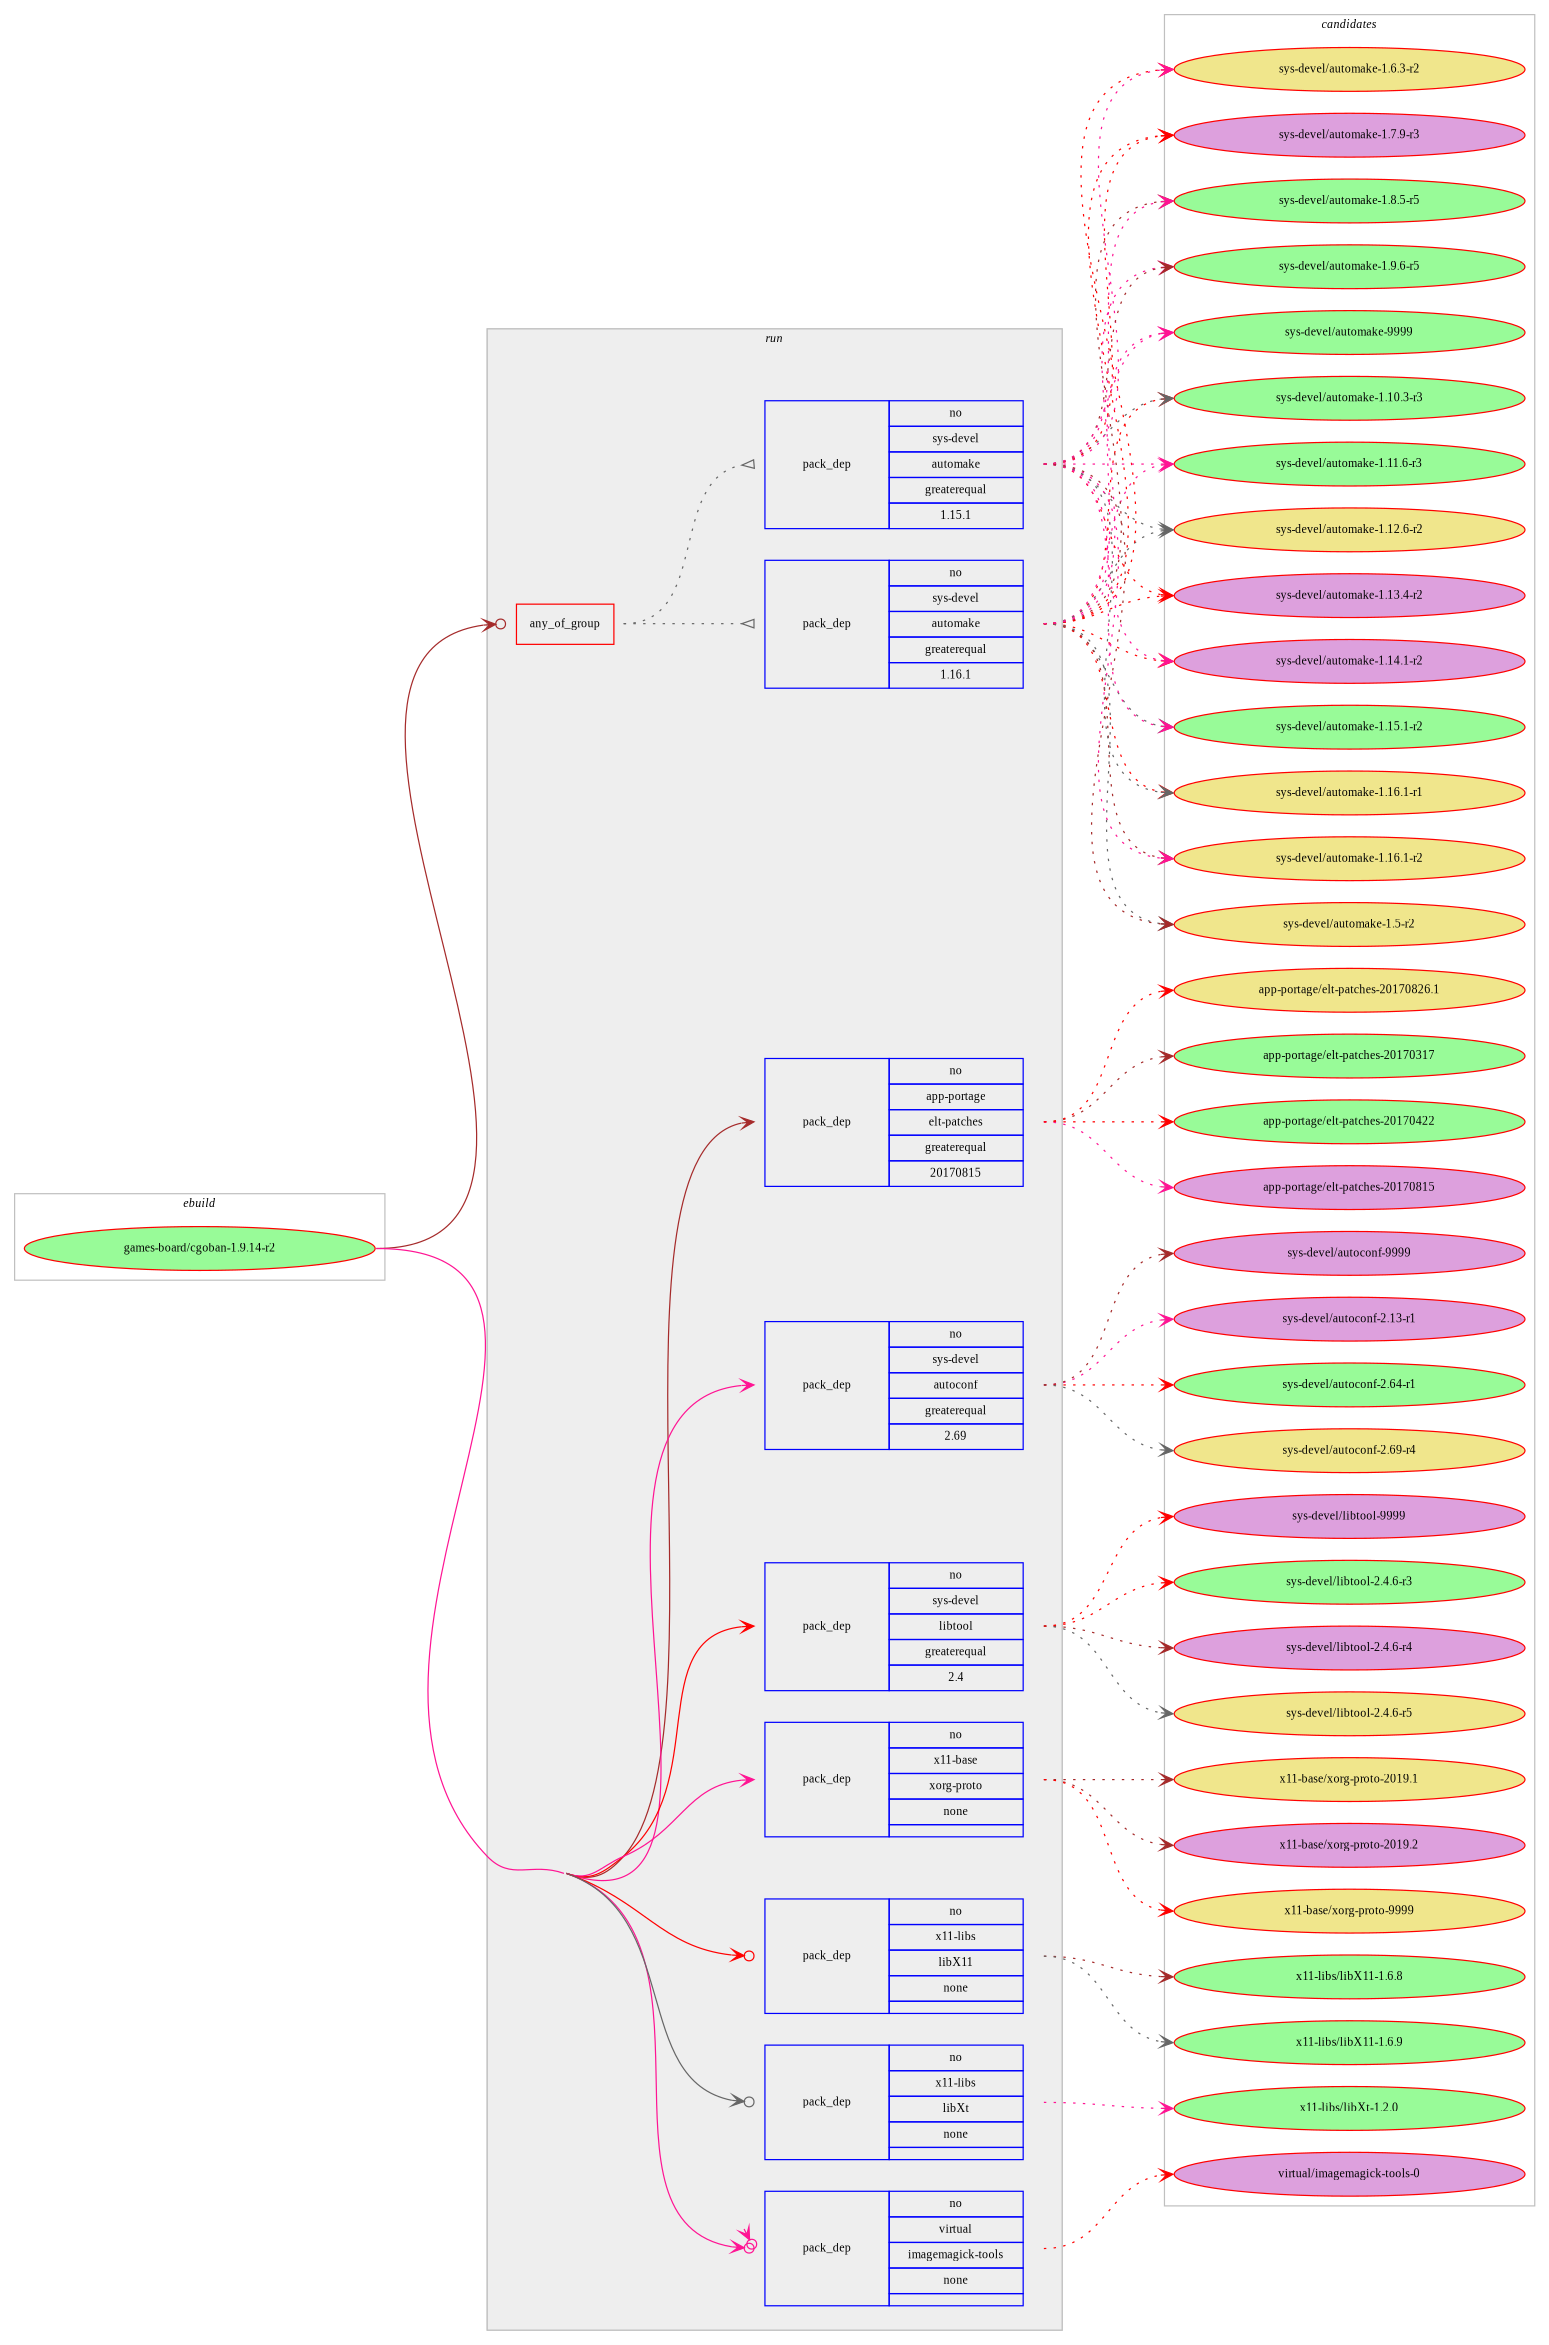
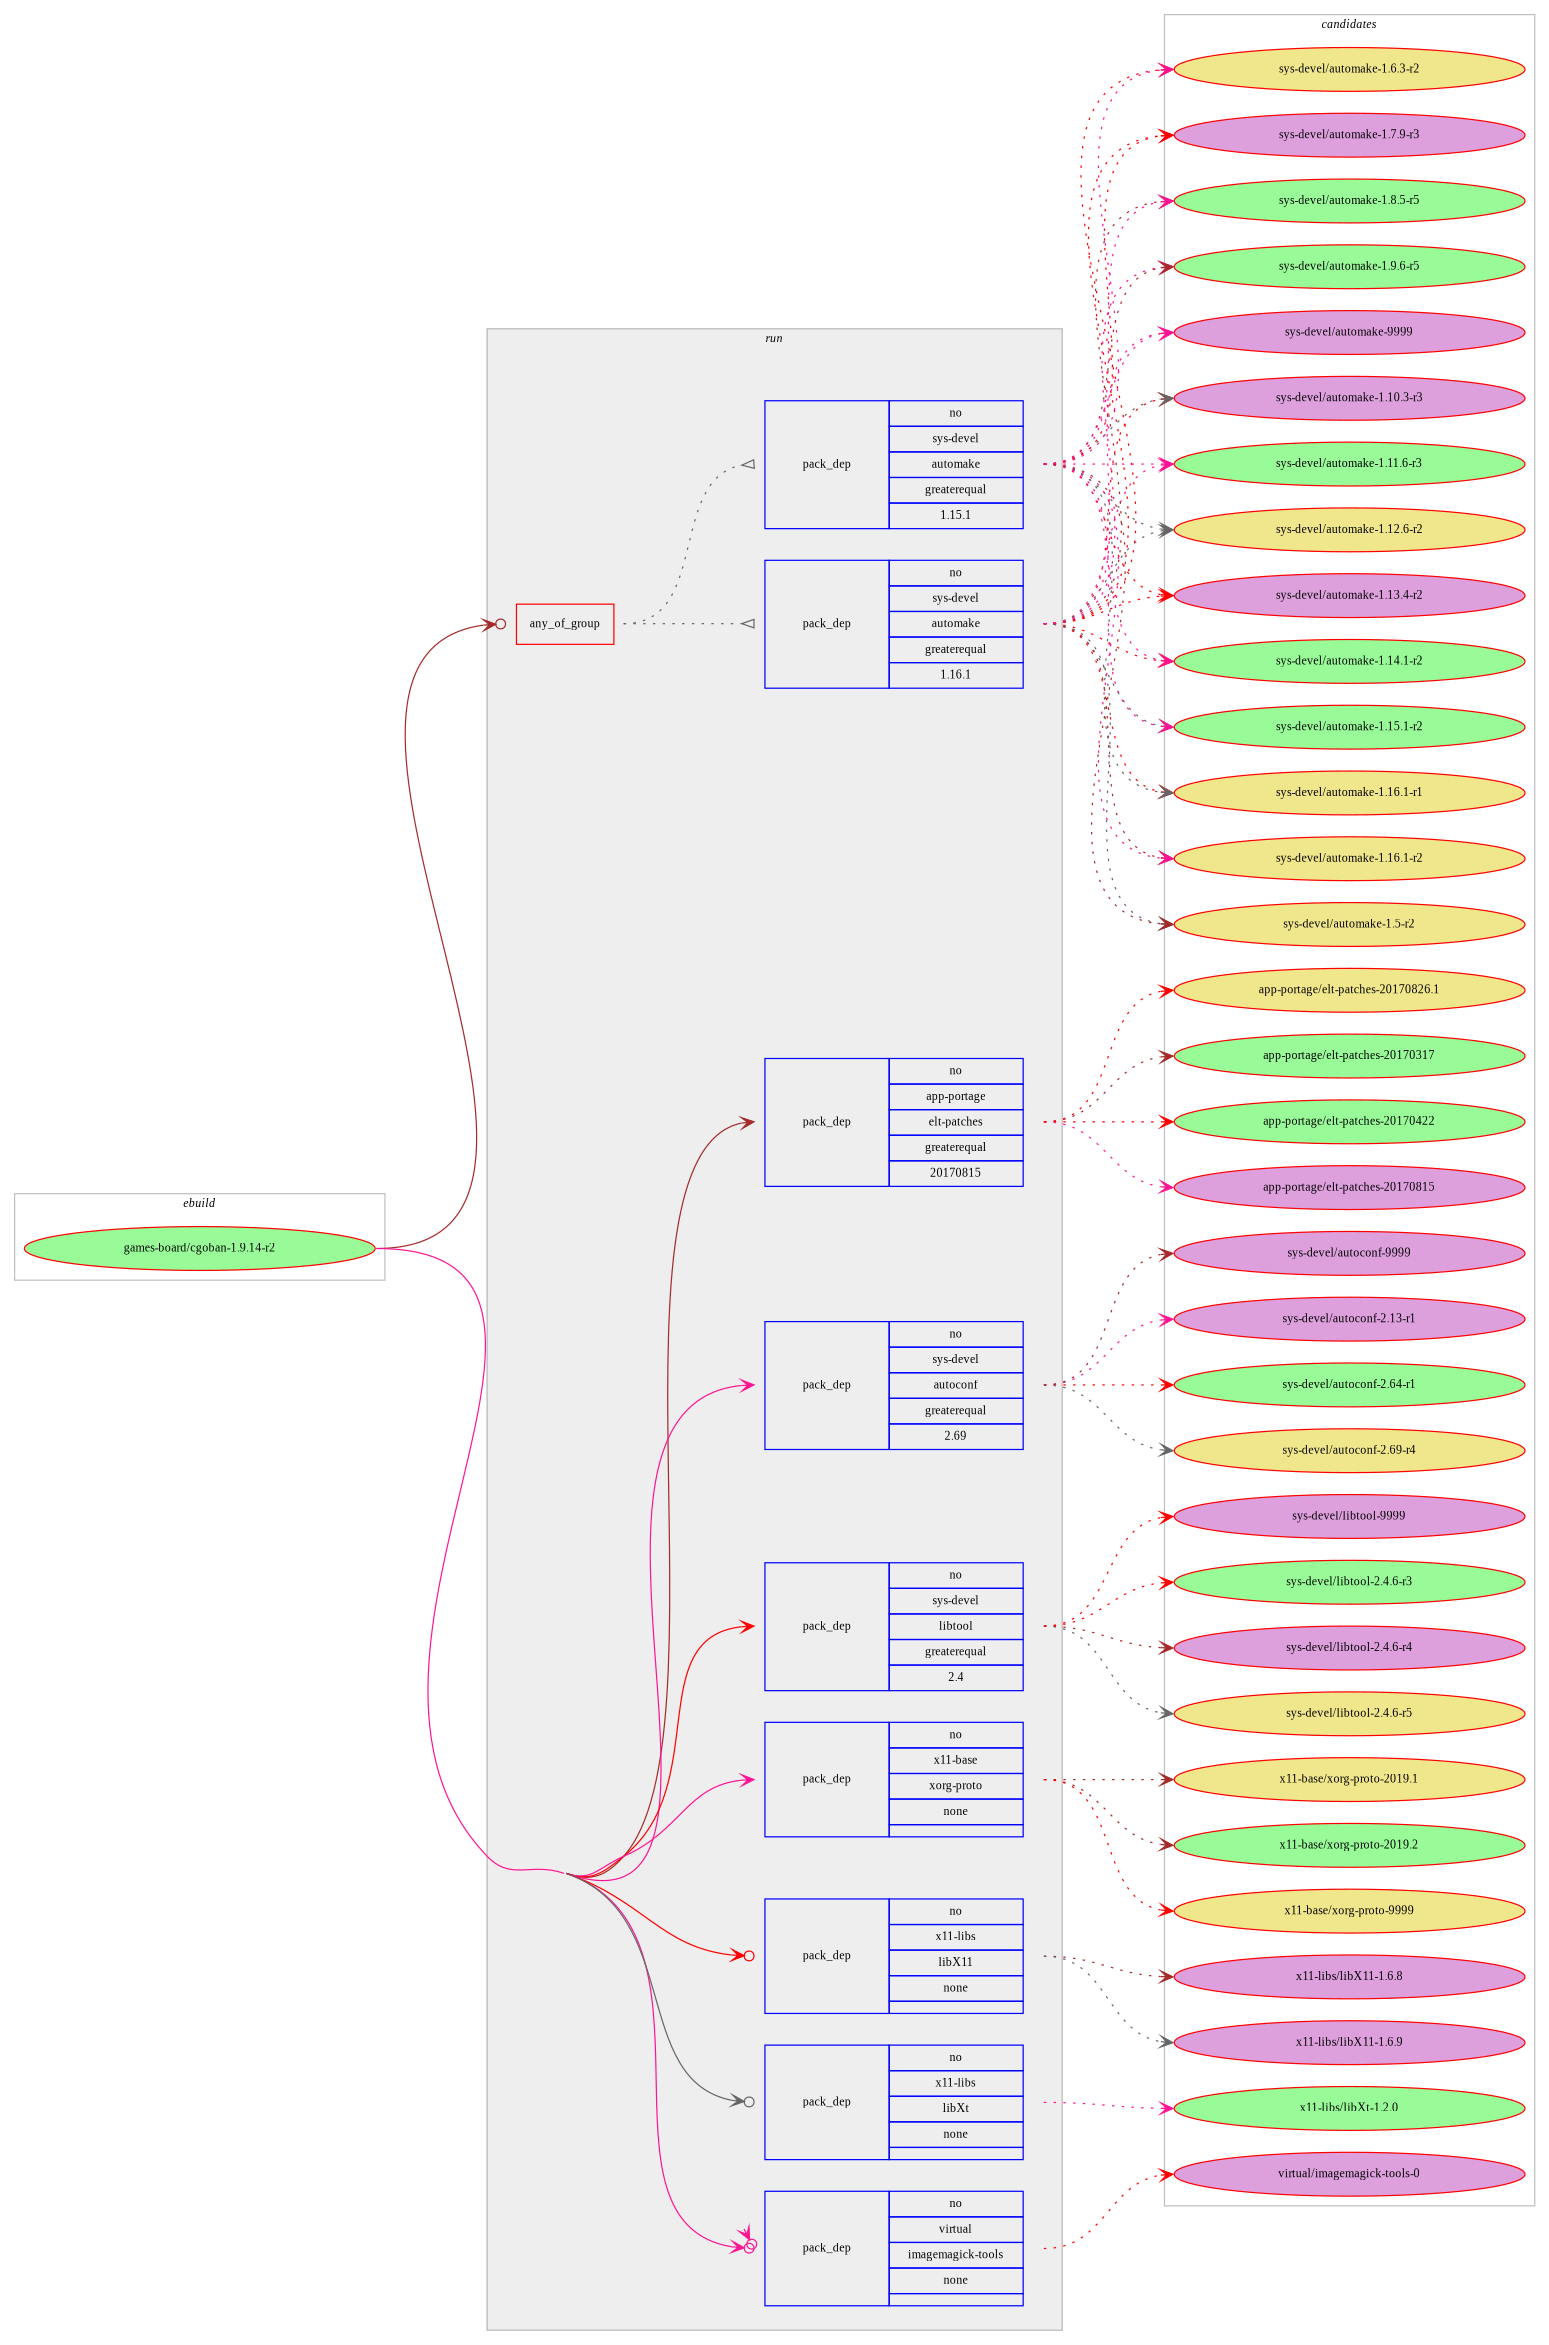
node "sys-devel/automake-9999": fillcolor palegreen -> plum
node "sys-devel/automake-1.10.3-r3": fillcolor palegreen -> plum
node "sys-devel/automake-1.14.1-r2": fillcolor plum -> palegreen
node "x11-base/xorg-proto-2019.2": fillcolor plum -> palegreen
node "x11-libs/libX11-1.6.8": fillcolor palegreen -> plum
node "x11-libs/libX11-1.6.9": fillcolor palegreen -> plum
